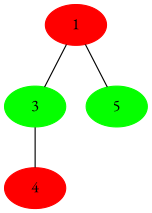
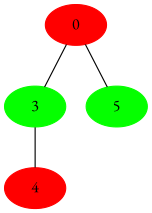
node "1": label "1" -> "0"
